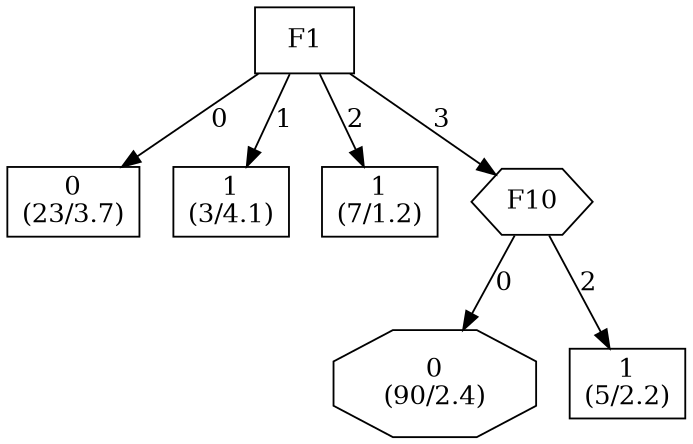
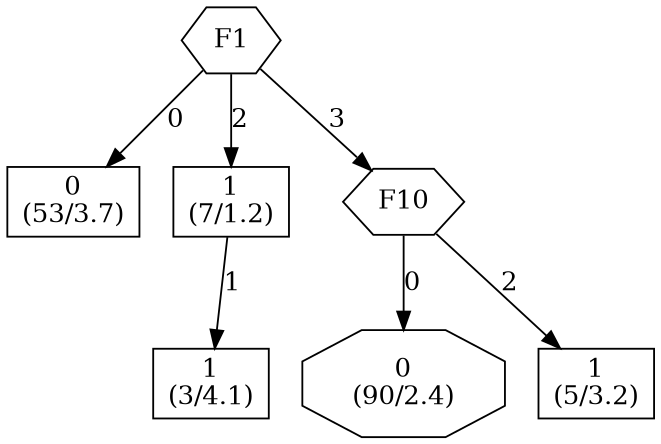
node "F1": shape box -> hexagon
edge "F1" -> "1 (3/4.1)": now "1 (7/1.2)" -> "1 (3/4.1)"
node "0 (23/3.7)": label "0 (23/3.7)" -> "0 (53/3.7)"
node "1 (5/2.2)": label "1 (5/2.2)" -> "1 (5/3.2)"
